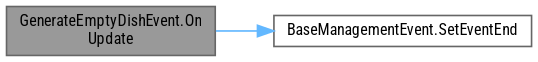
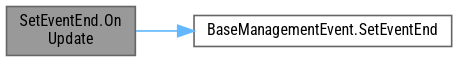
node "GenerateEmptyDishEvent.On Update": label "GenerateEmptyDishEvent.On Update" -> "SetEventEnd.On Update"
